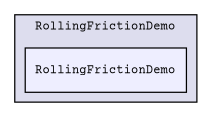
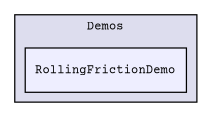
cluster "RollingFrictionDemo": label "RollingFrictionDemo" -> "Demos"
